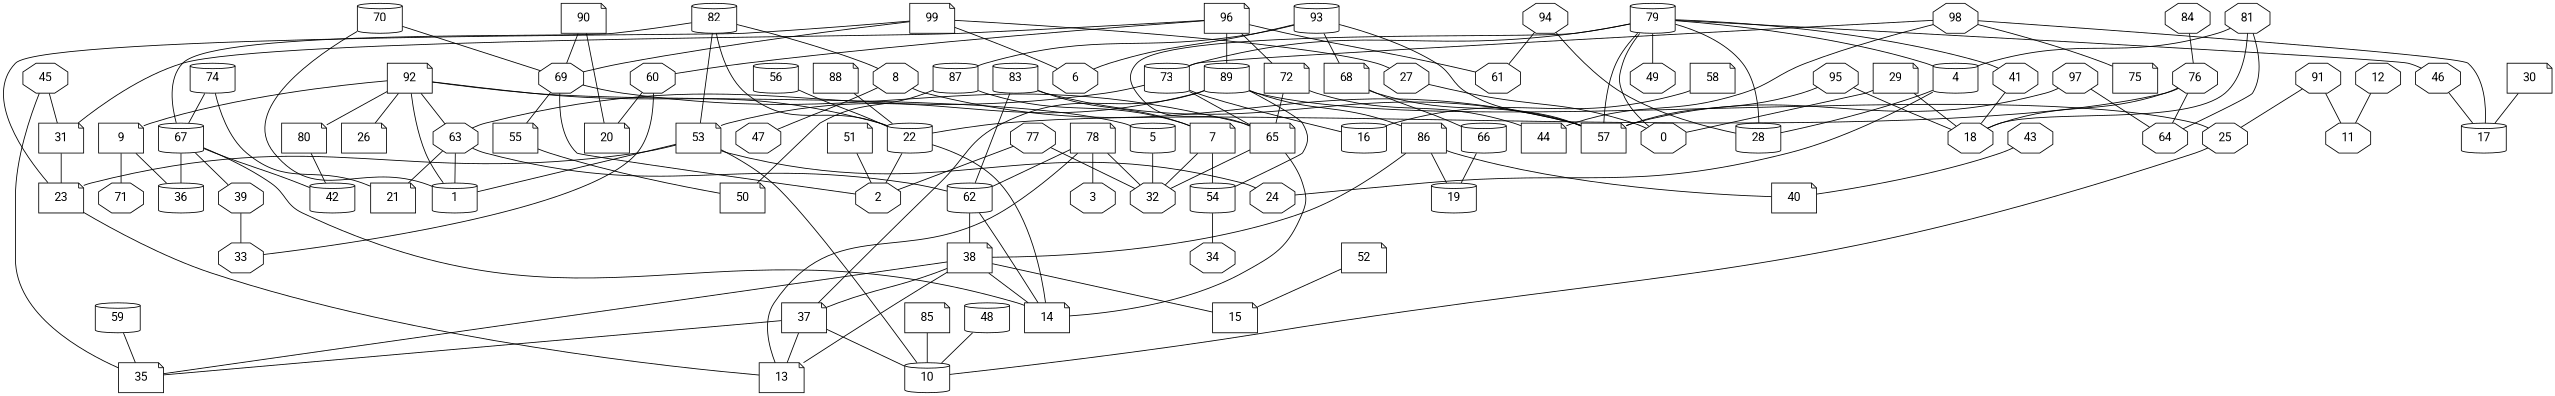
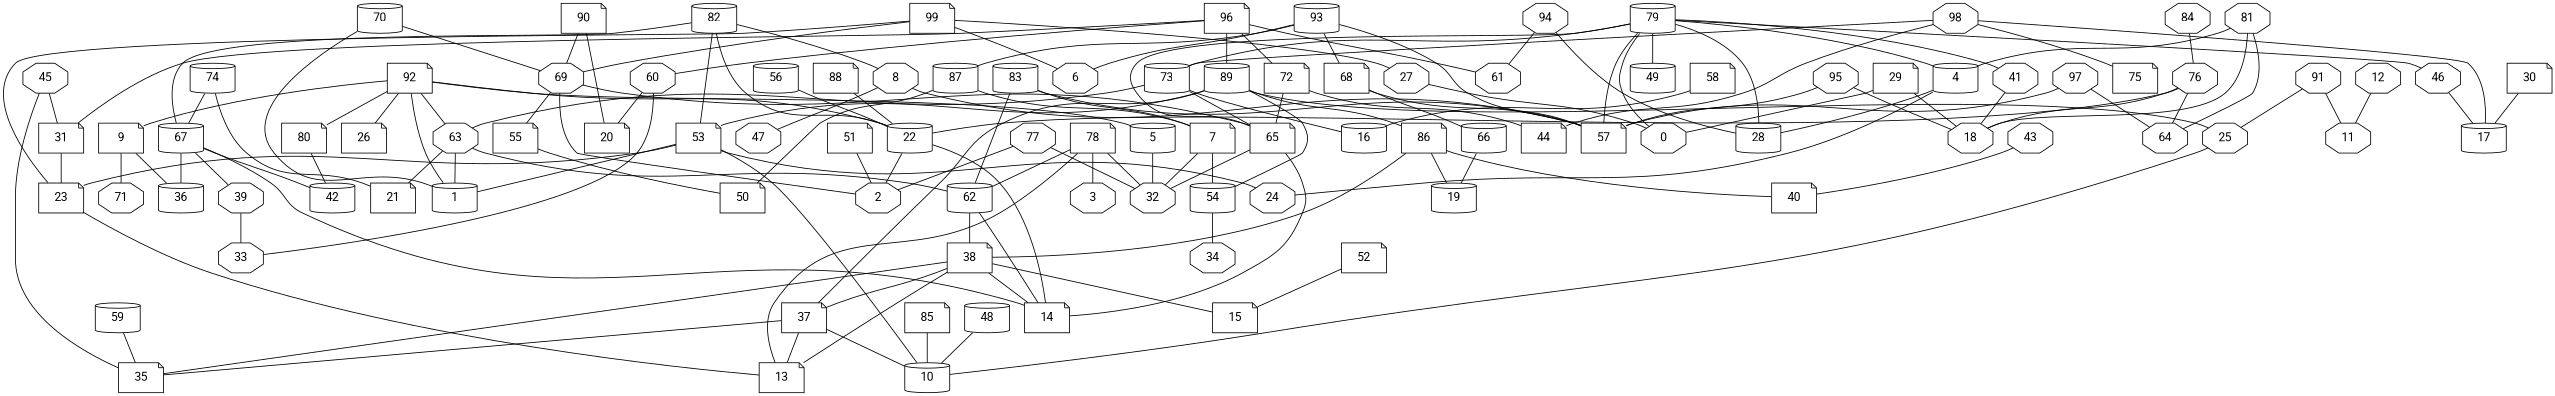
node "49": shape octagon -> cylinder
